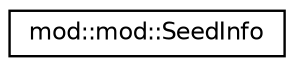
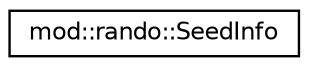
node "mod::mod::SeedInfo": label "mod::mod::SeedInfo" -> "mod::rando::SeedInfo"
